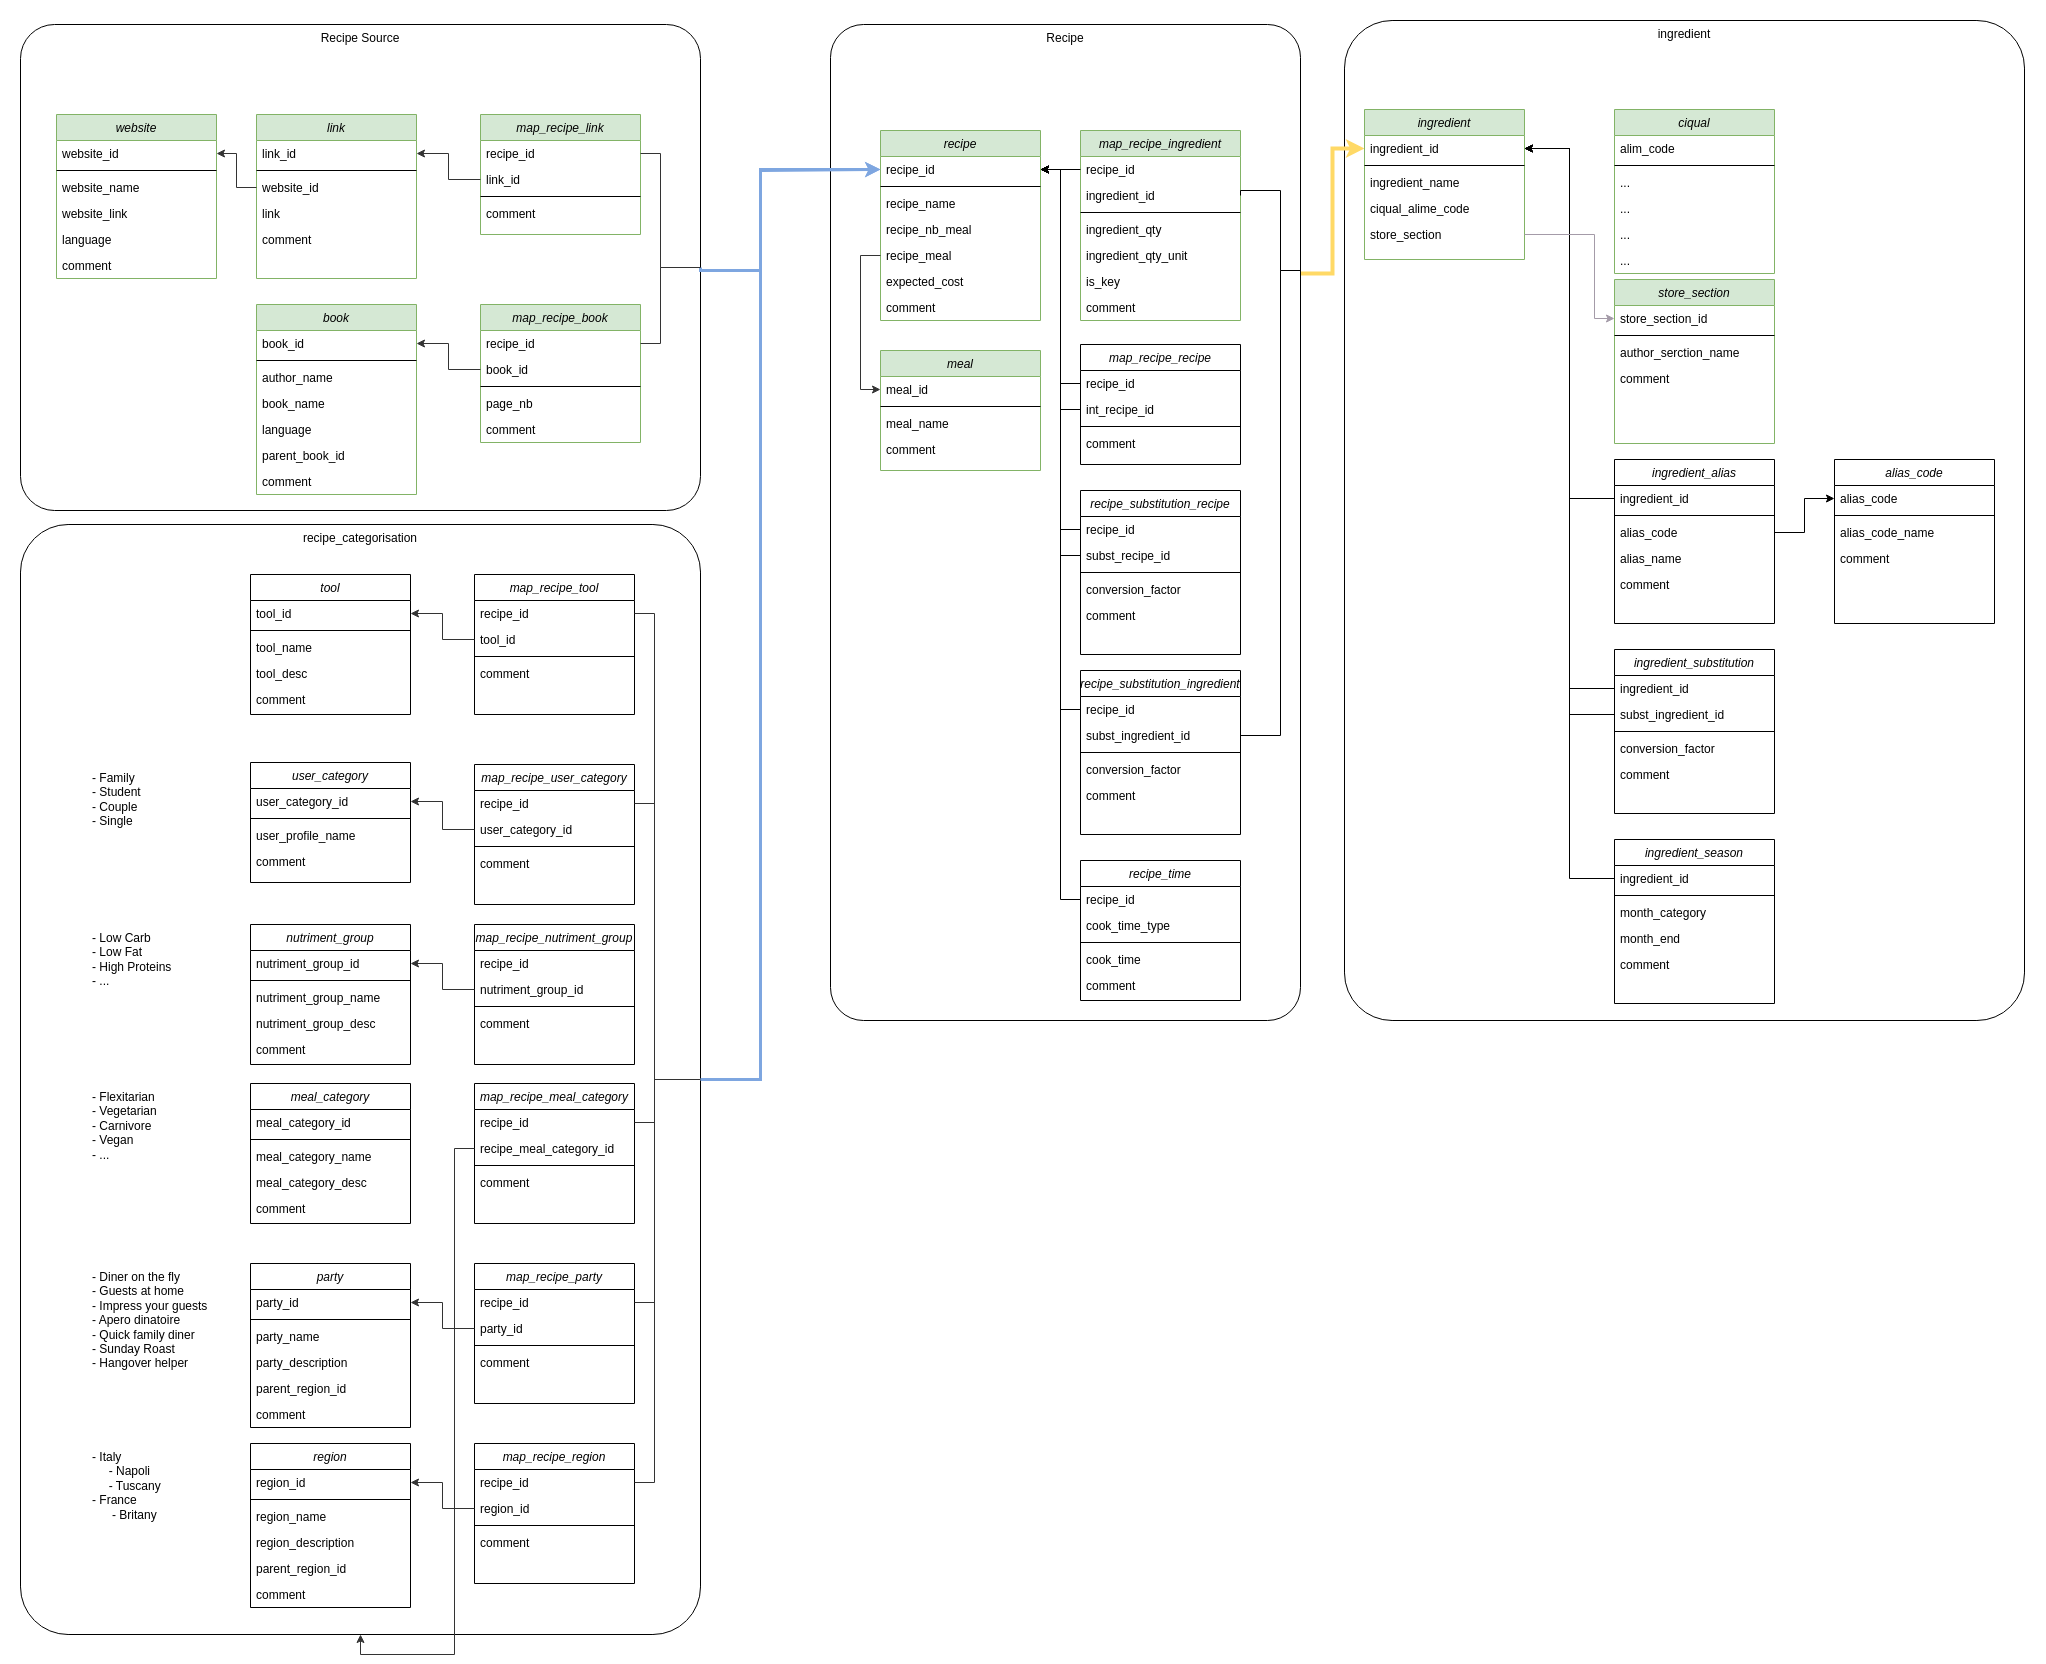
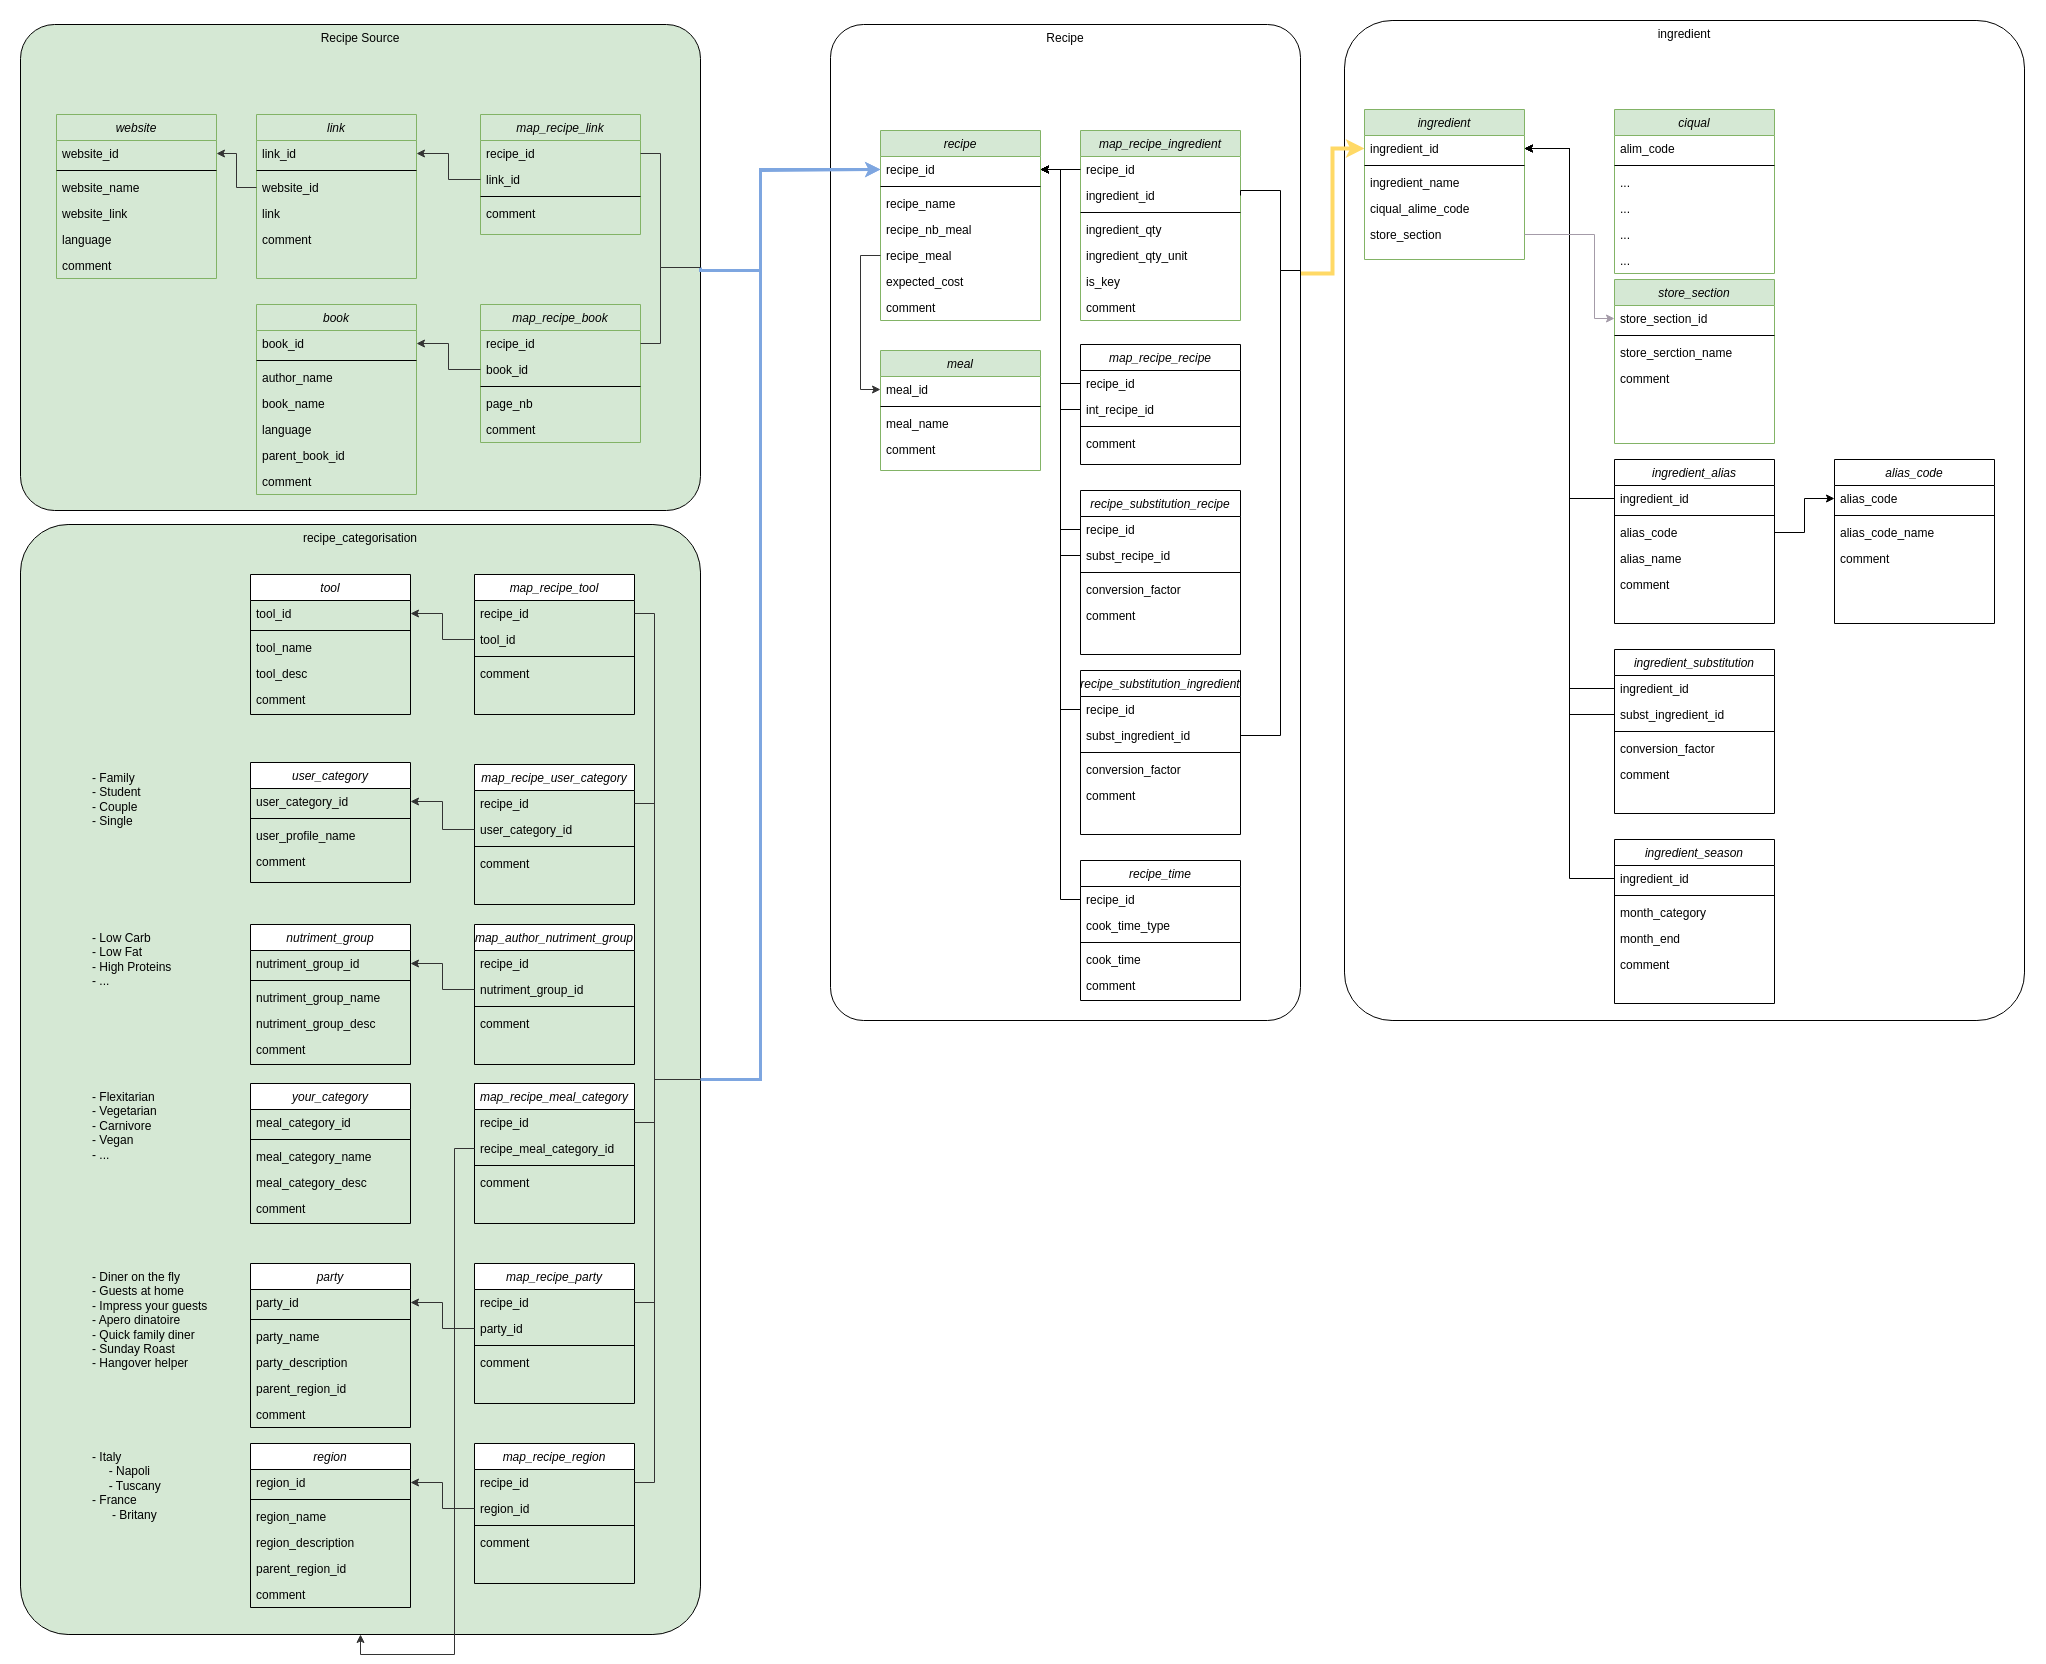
node "Recipe Source": fillcolor #ffffff -> #d5e8d4
node "author_serction_name": label "author_serction_name" -> "store_serction_name"
node "map_recipe_nutriment_group": label "map_recipe_nutriment_group" -> "map_author_nutriment_group"
node "recipe_categorisation": fillcolor #ffffff -> #d5e8d4
node "meal_category": label "meal_category" -> "your_category"
